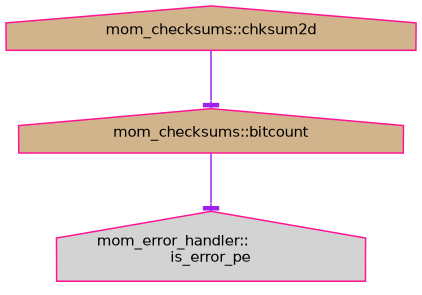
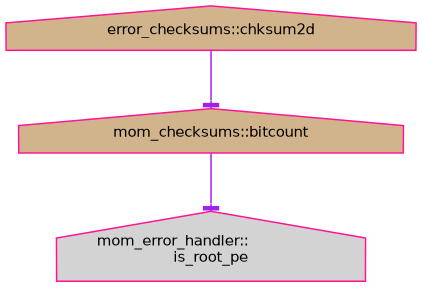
node "mom_checksums::chksum2d": label "mom_checksums::chksum2d" -> "error_checksums::chksum2d"
node "mom_error_handler:: is_error_pe": label "mom_error_handler:: is_error_pe" -> "mom_error_handler:: is_root_pe"
